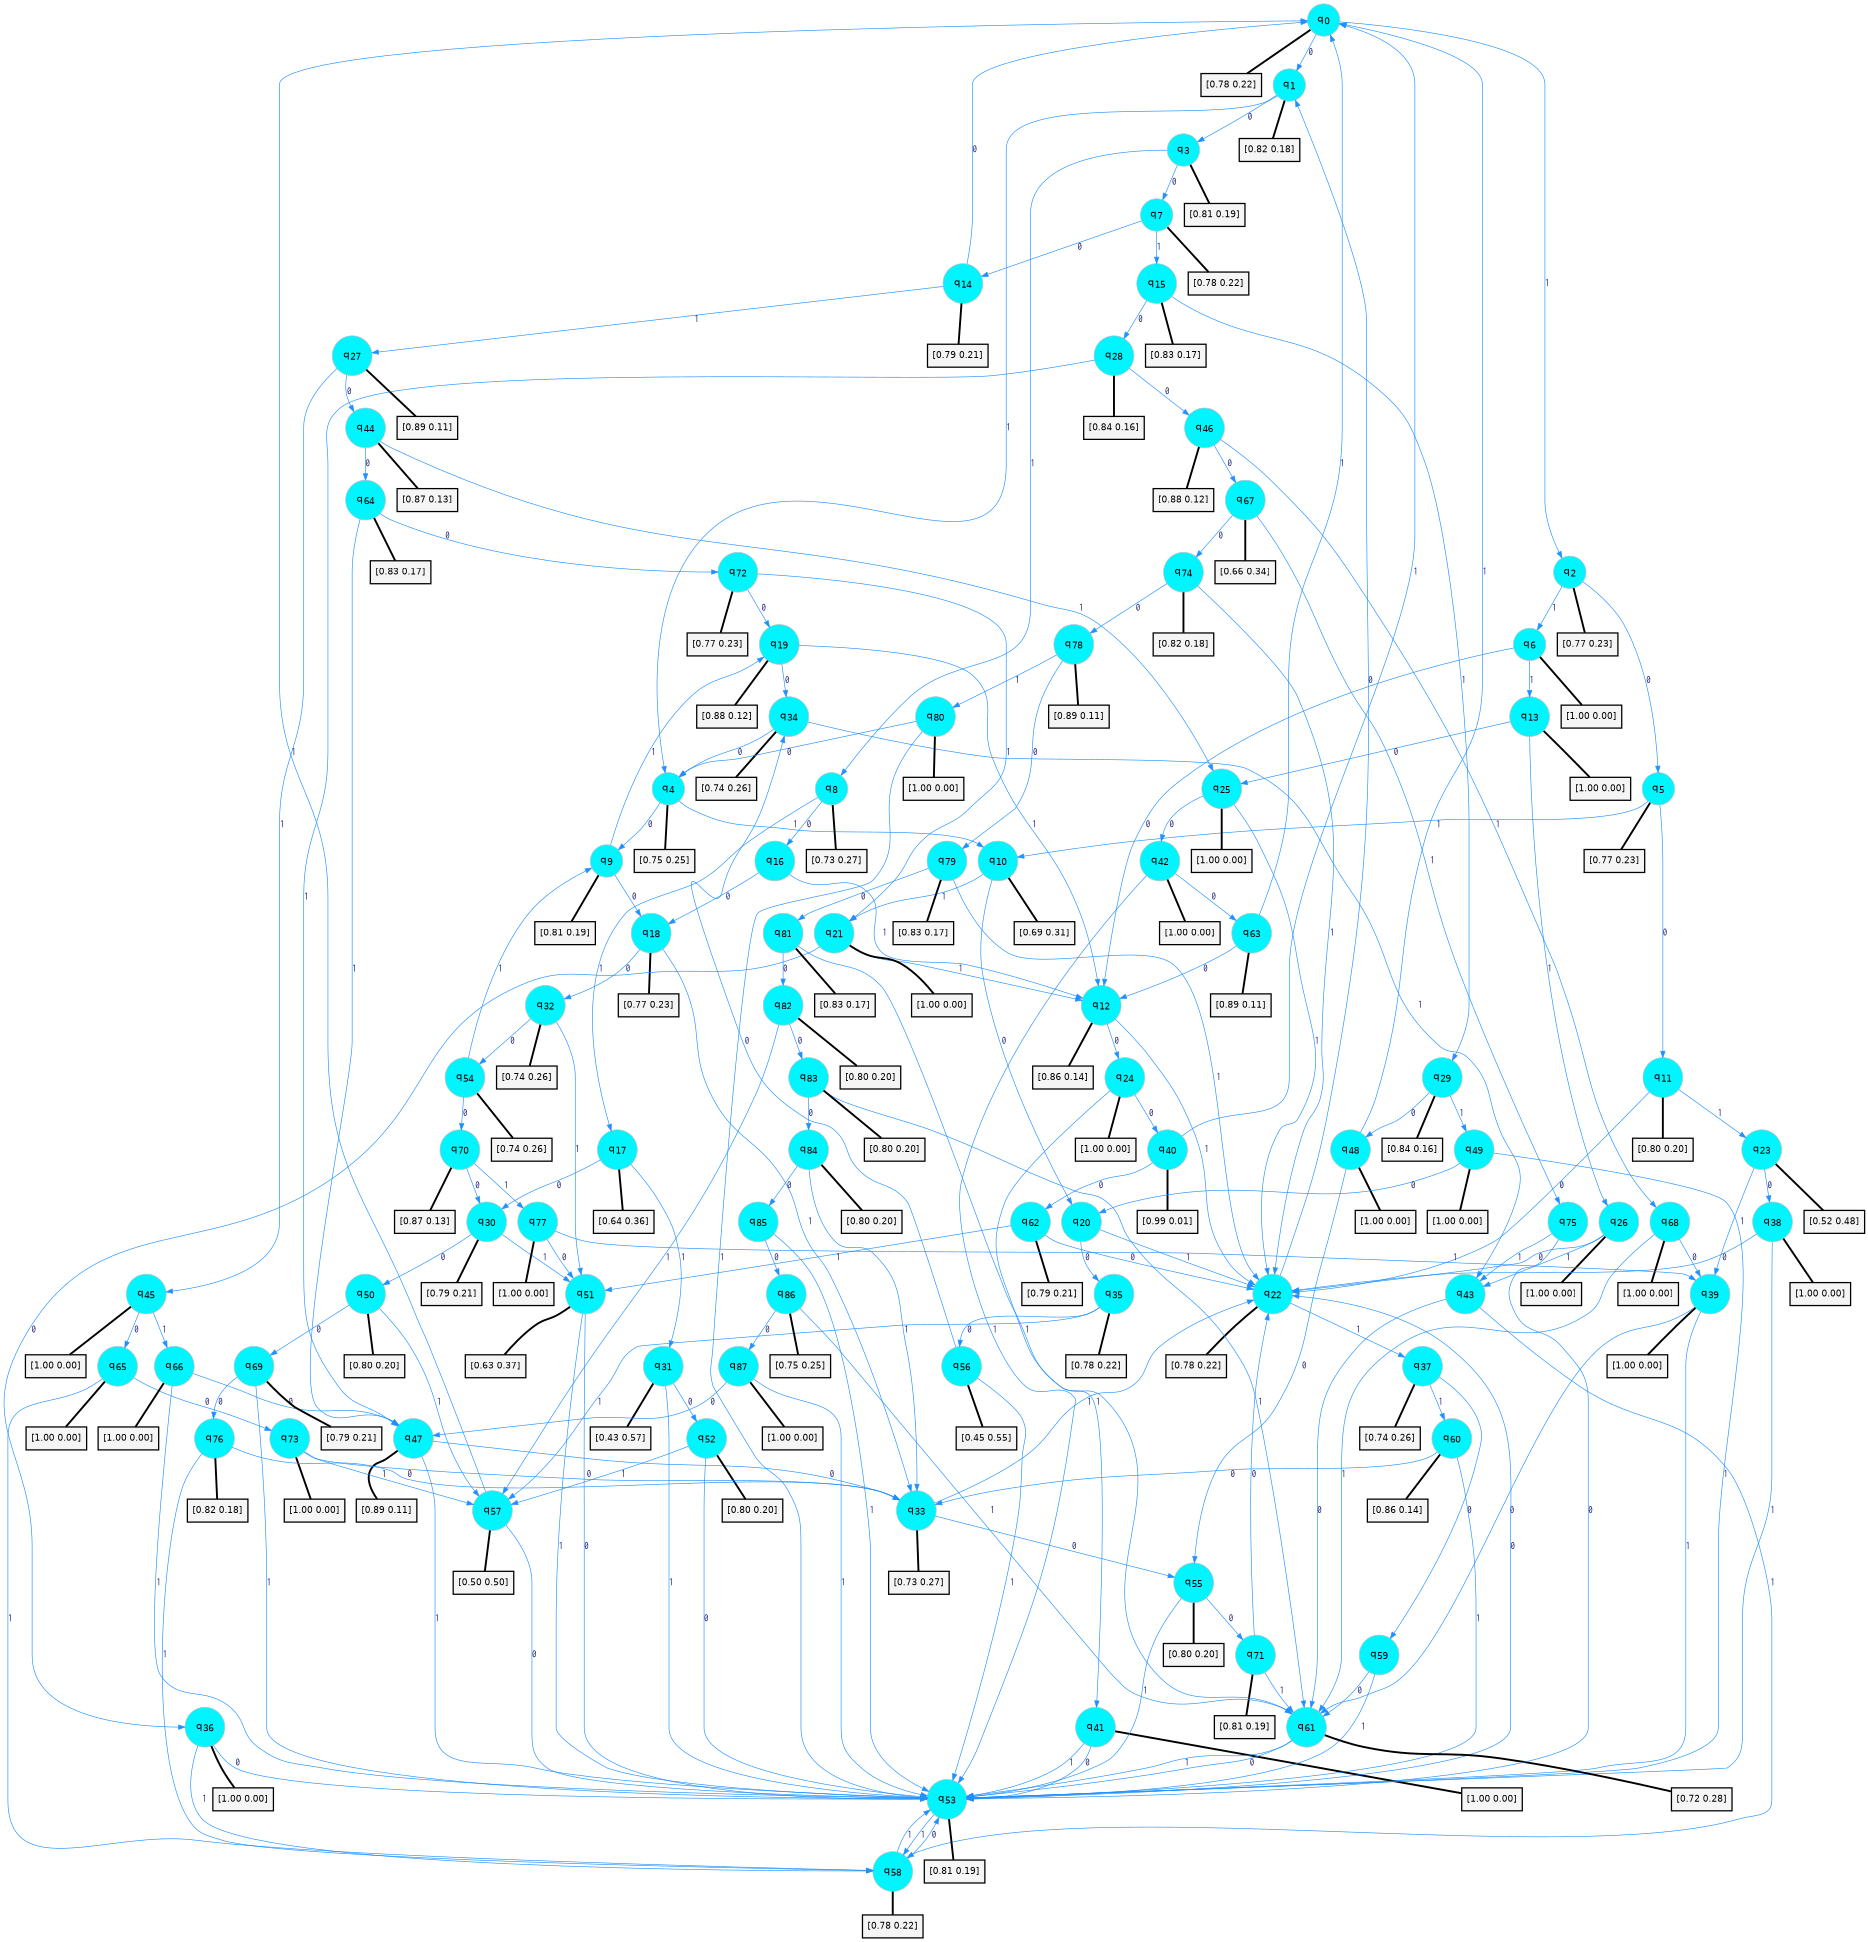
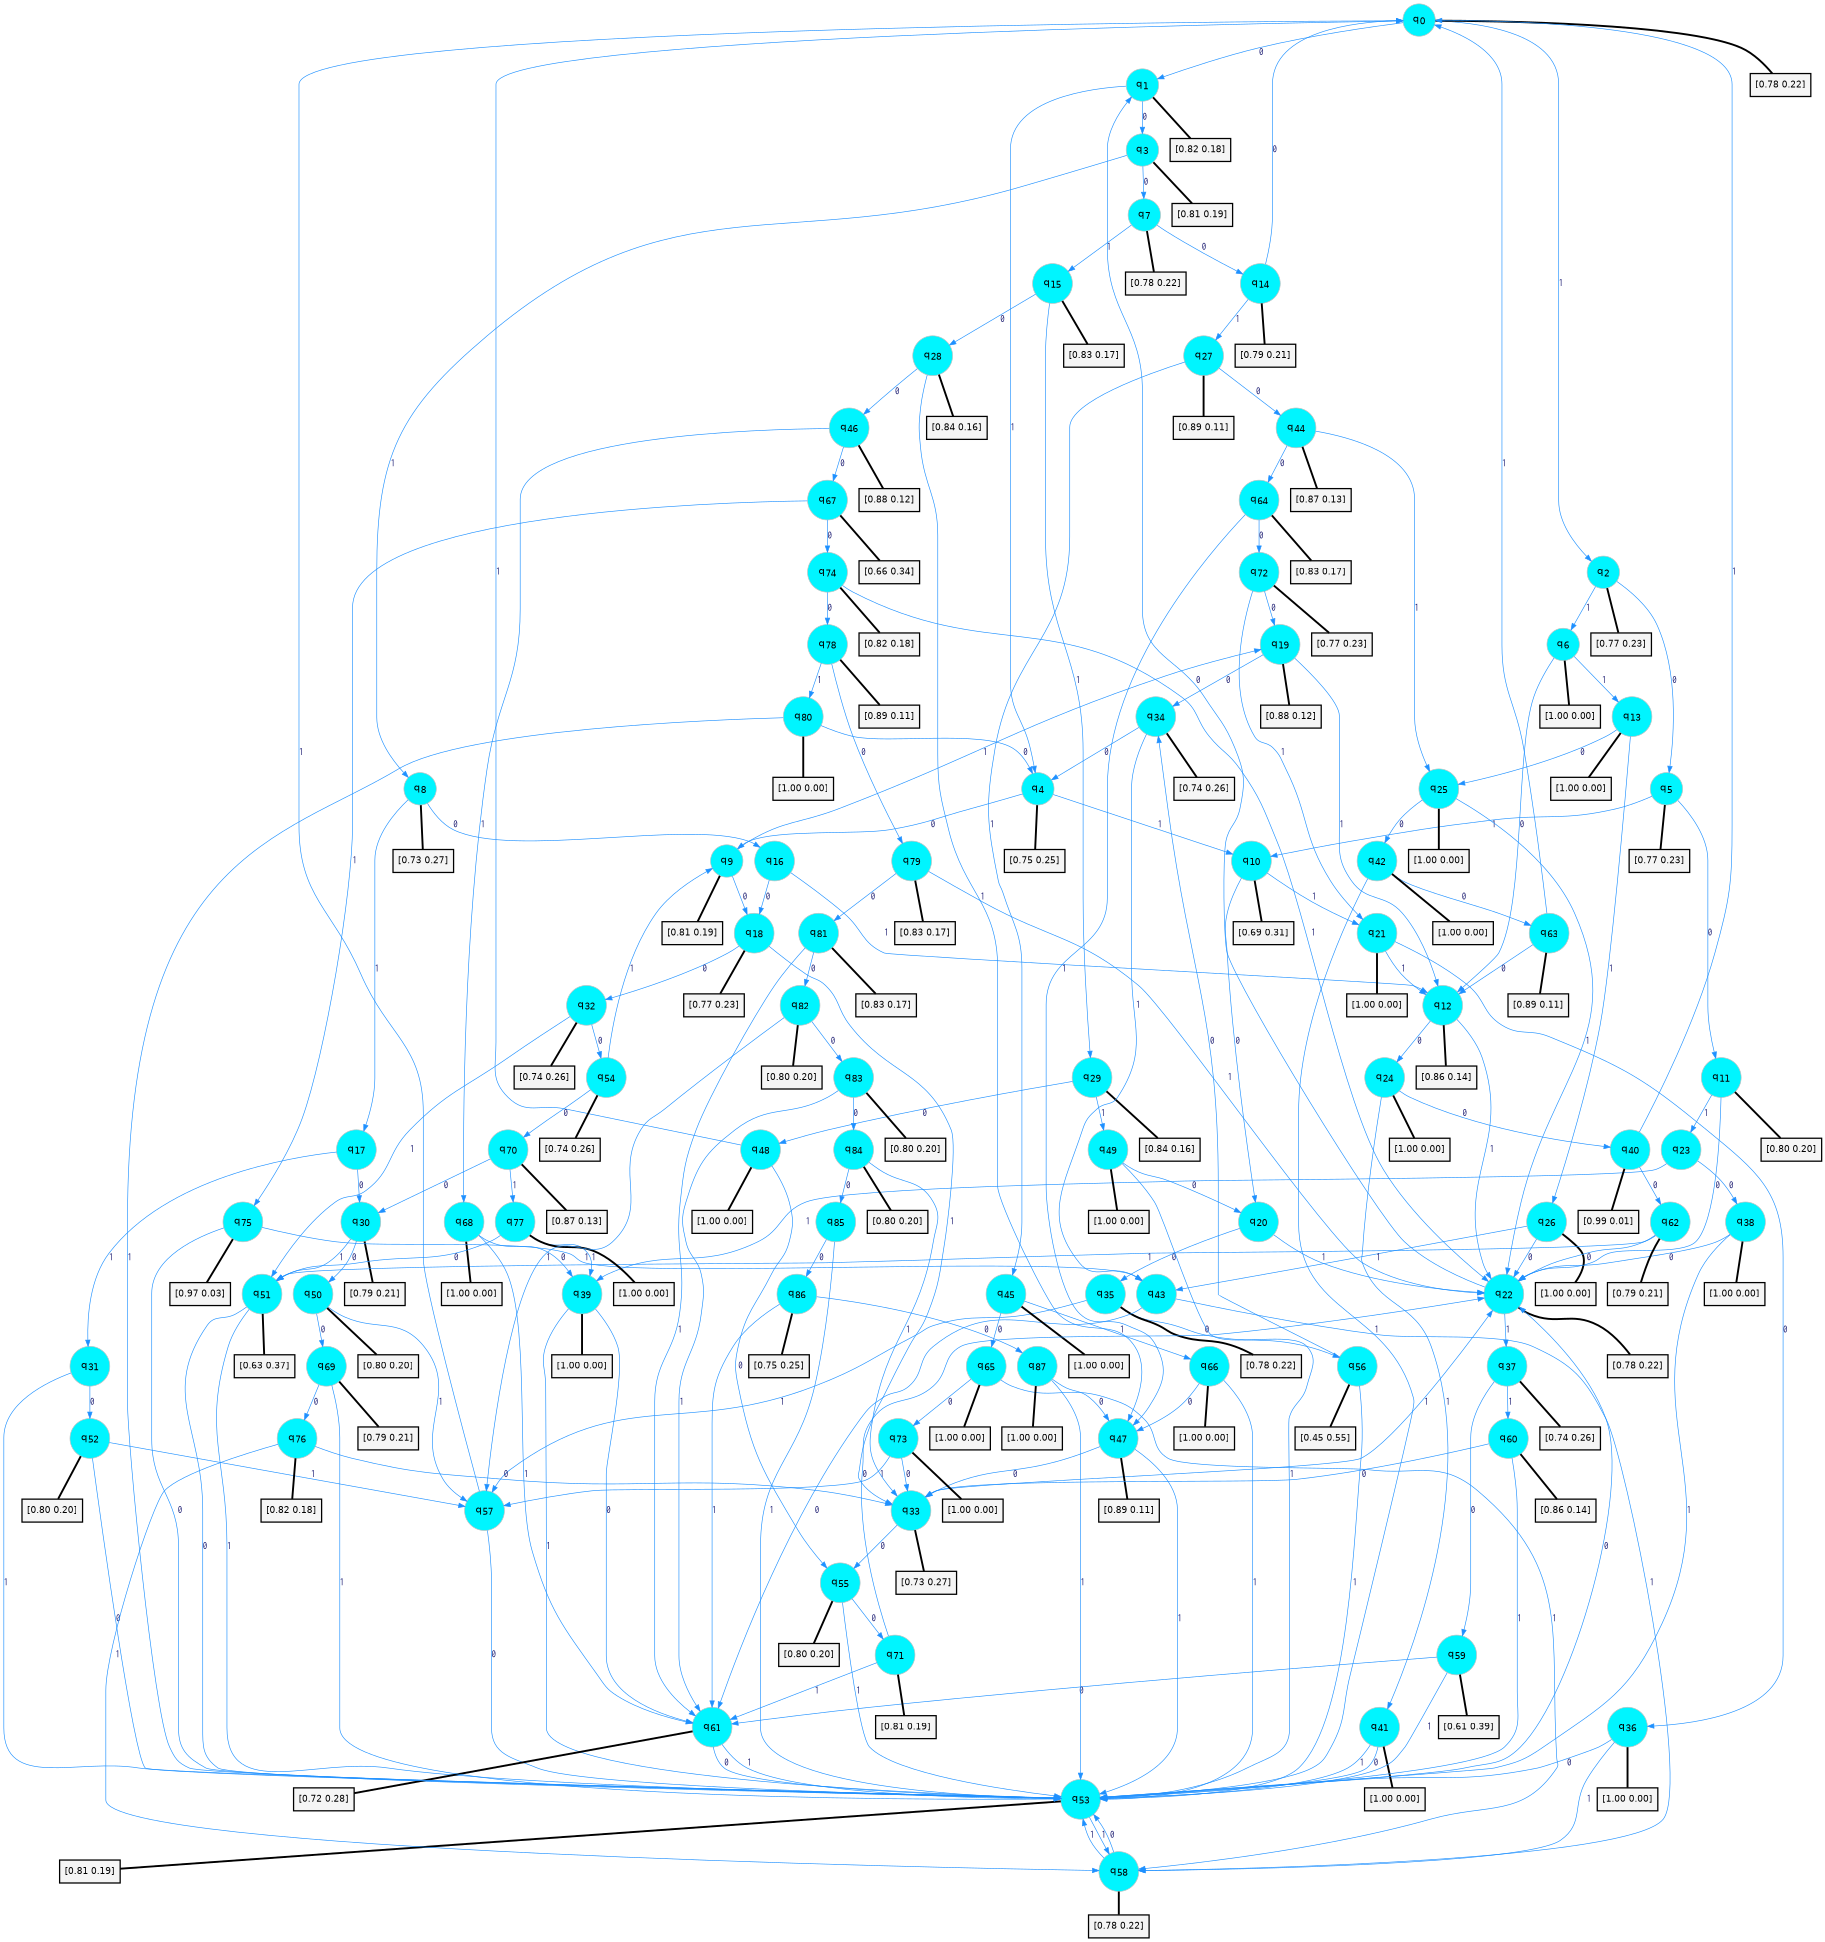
node "[0.64 0.36]": removed
node "[0.52 0.48]": removed
node "[0.97 0.03]": added
node "[0.43 0.57]": removed
node "[0.50 0.50]": removed
node "[0.61 0.39]": added
